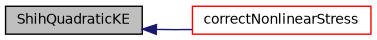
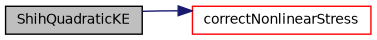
edge "correctNonlinearStress" -> "ShihQuadraticKE": reversed
